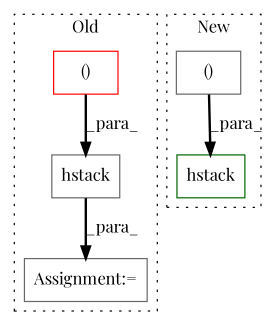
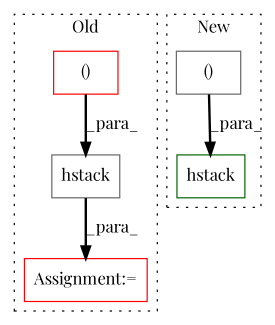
node "Assignment:=": color gray40 -> red
